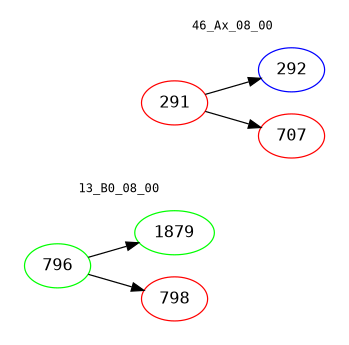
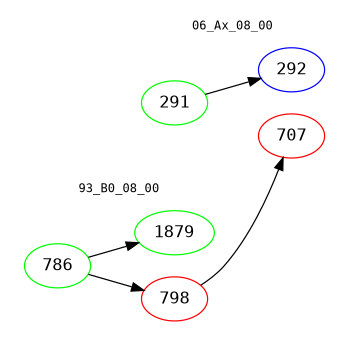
cluster "46_Ax_08_00": label "46_Ax_08_00" -> "06_Ax_08_00"
node "291": color red -> green
edge "291" -> "707": now "798" -> "707"
cluster "13_B0_08_00": label "13_B0_08_00" -> "93_B0_08_00"
node "796": label "796" -> "786"
